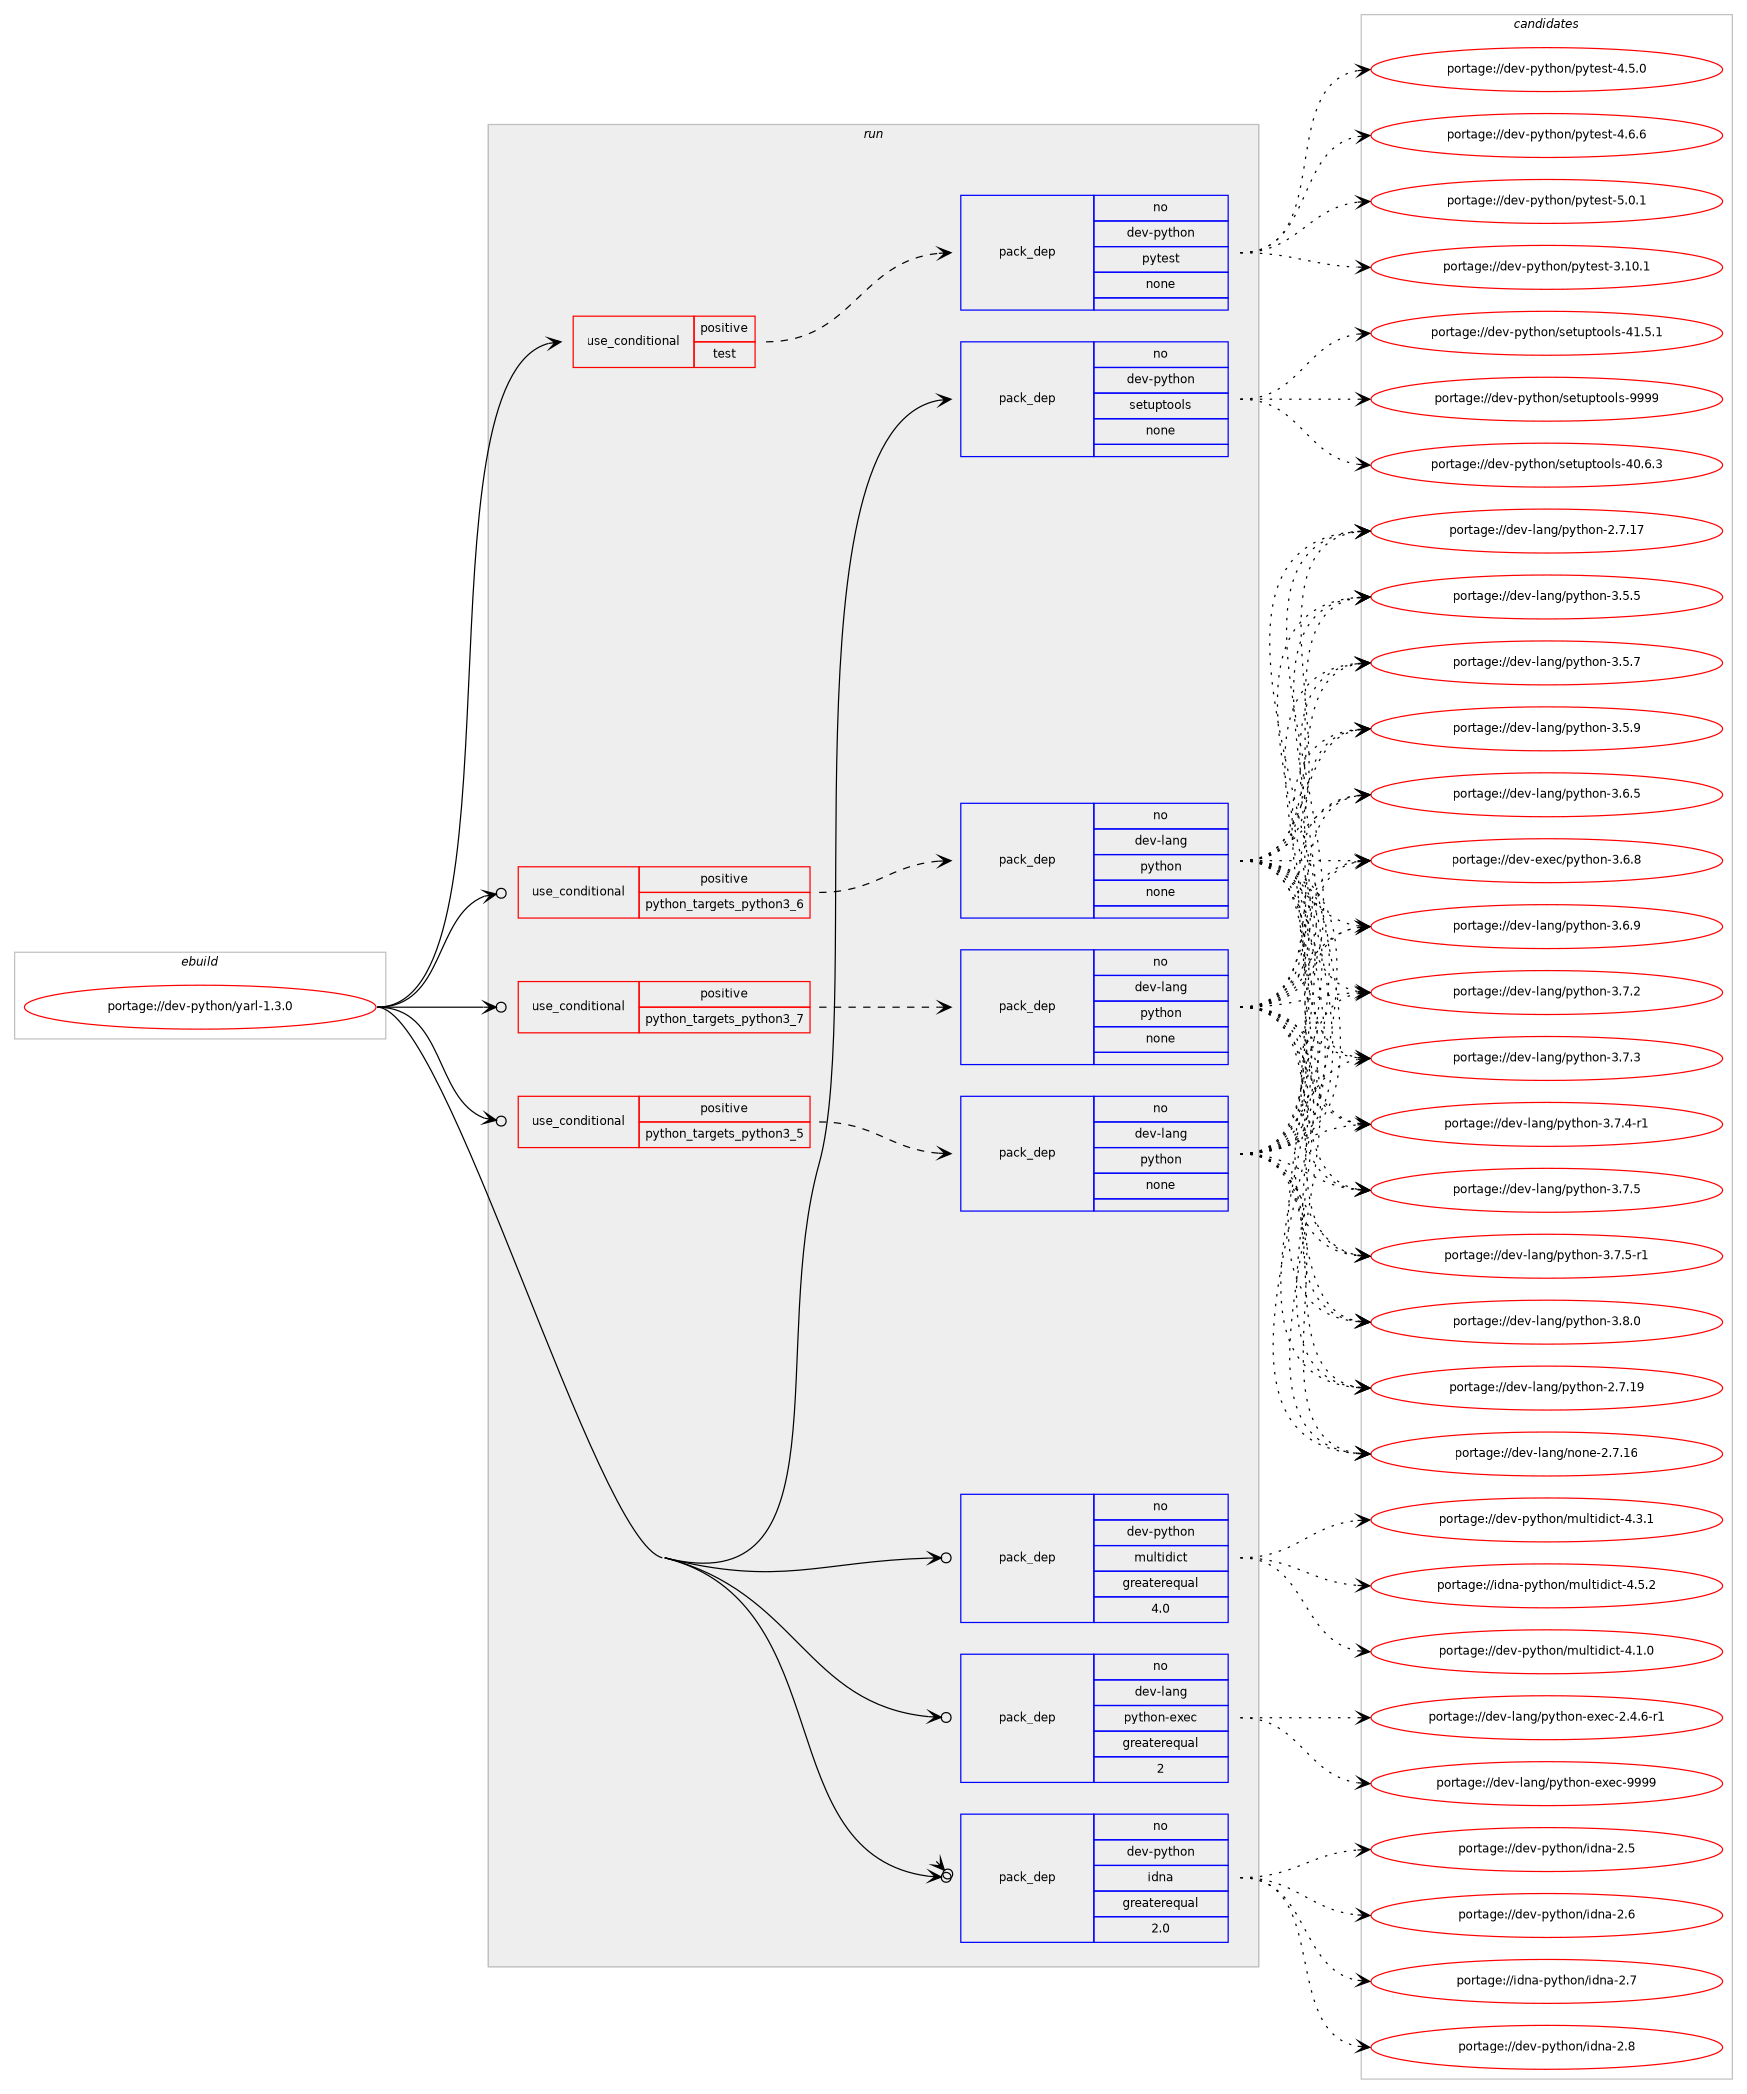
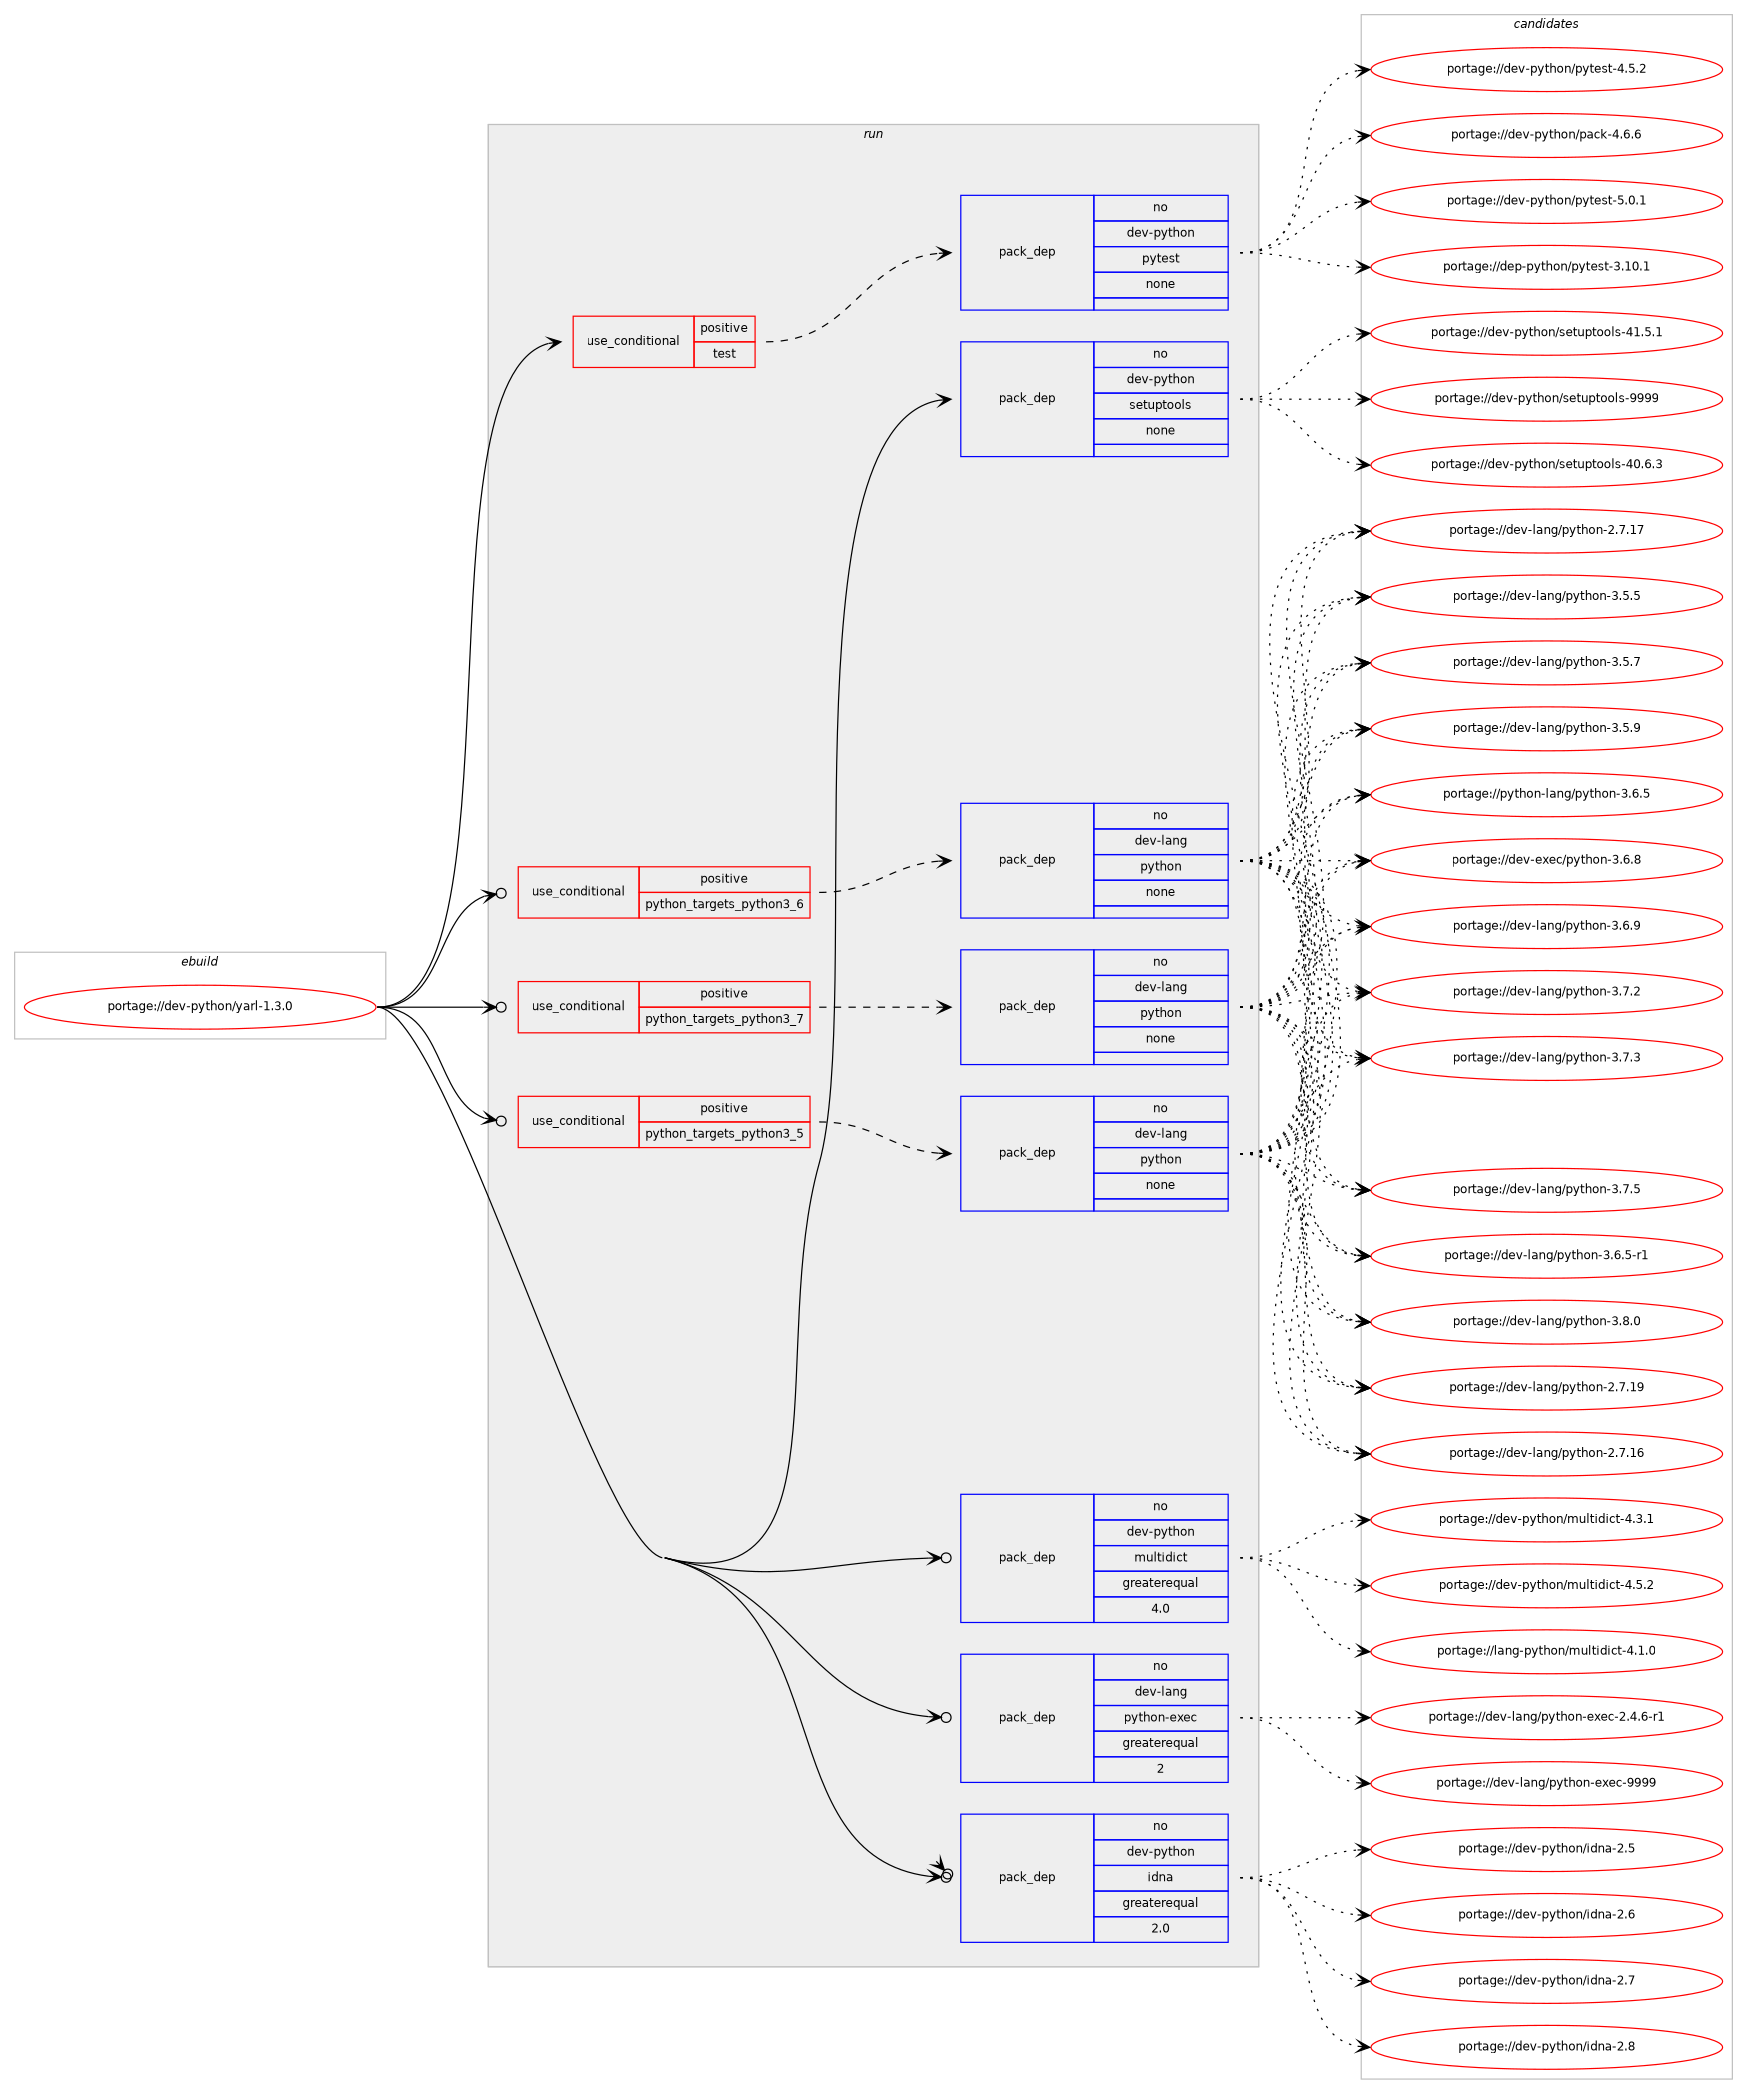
node "portage://dev-python/pytest-4.5.0": label "portage://dev-python/pytest-4.5.0" -> "portage://dev-python/pytest-4.5.2"
node "portage://dev-python/pytest-4.6.6": label "portage://dev-python/pytest-4.6.6" -> "portage://dev-python/pack-4.6.6"
node "portage://dev-python/pytest-3.10.1": label "portage://dev-python/pytest-3.10.1" -> "portage://dep-python/pytest-3.10.1"
node "portage://dev-lang/python-3.6.5": label "portage://dev-lang/python-3.6.5" -> "portage://python-lang/python-3.6.5"
node "portage://dev-lang/python-3.7.4-r1": removed
node "portage://dev-lang/python-3.7.5-r1": label "portage://dev-lang/python-3.7.5-r1" -> "portage://dev-lang/python-3.6.5-r1"
node "portage://dev-lang/none-2.7.16": label "portage://dev-lang/none-2.7.16" -> "portage://dev-lang/python-2.7.16"
node "portage://idna-python/multidict-4.5.2": label "portage://idna-python/multidict-4.5.2" -> "portage://dev-python/multidict-4.5.2"
node "portage://dev-python/multidict-4.1.0": label "portage://dev-python/multidict-4.1.0" -> "portage://lang-python/multidict-4.1.0"
node "portage://idna-python/idna-2.7": label "portage://idna-python/idna-2.7" -> "portage://dev-python/idna-2.7"
